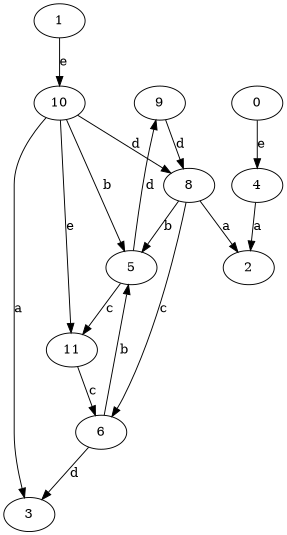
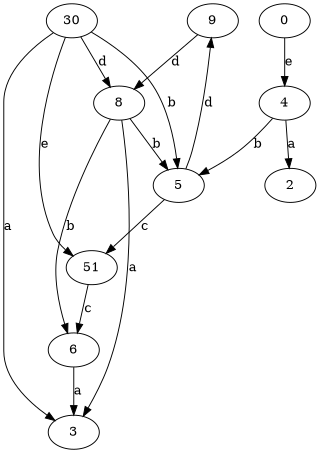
node "1": removed
node "10": label "10" -> "30"
edge "8" -> "2": now "8" -> "3"
edge "8" -> "6": label "c" -> "b"
node "11": label "11" -> "51"
edge "6" -> "5": now "4" -> "5"
edge "6" -> "3": label "d" -> "a"
